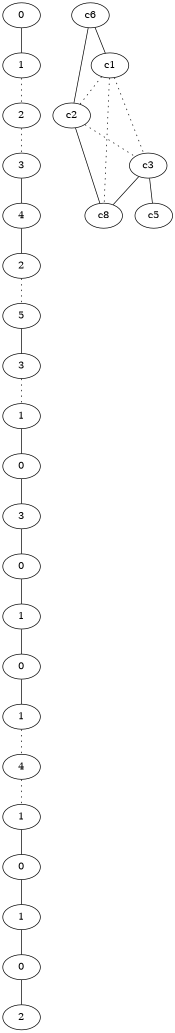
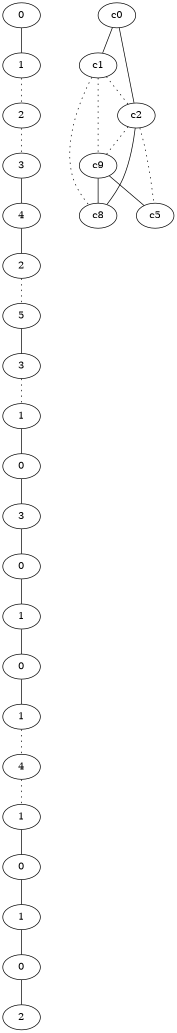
node "c6": label "c6" -> "c0"
edge "c2" -- "c5": added
node "c3": label "c3" -> "c9"
